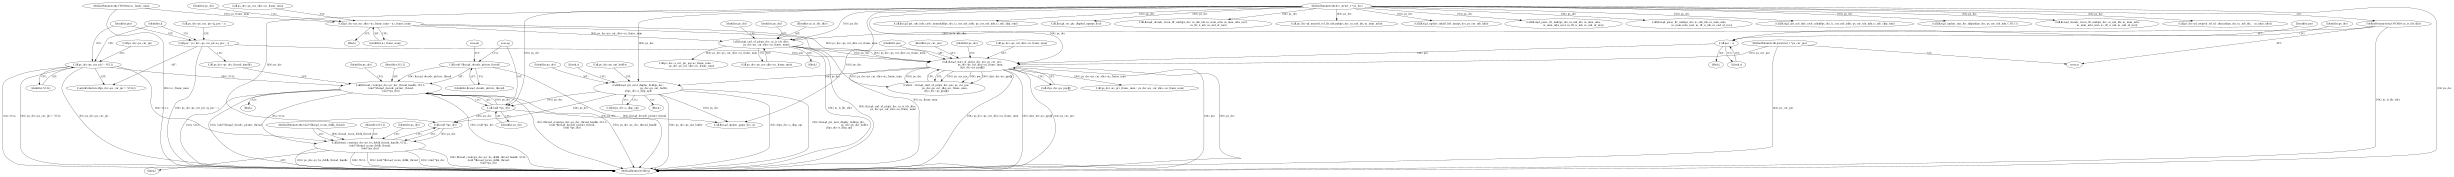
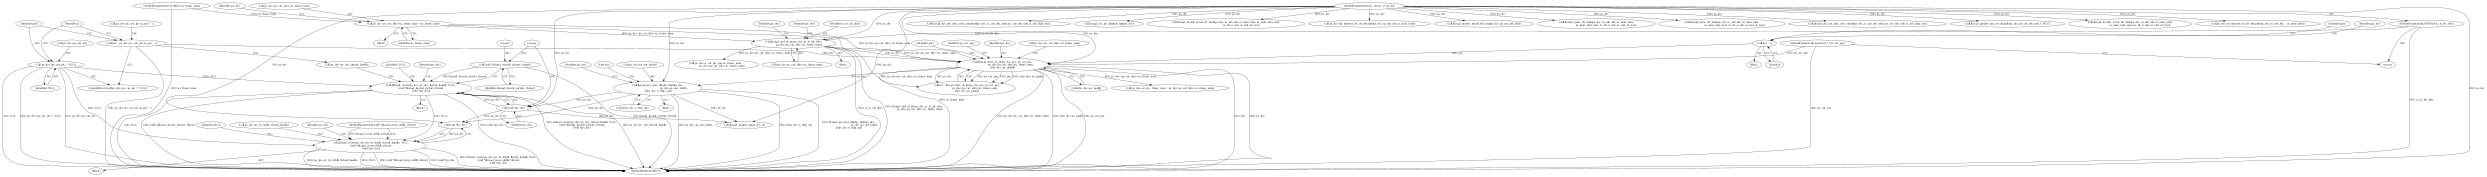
node "(Call,ps_dec->pv_bs_deblk_thread_handle)": added
